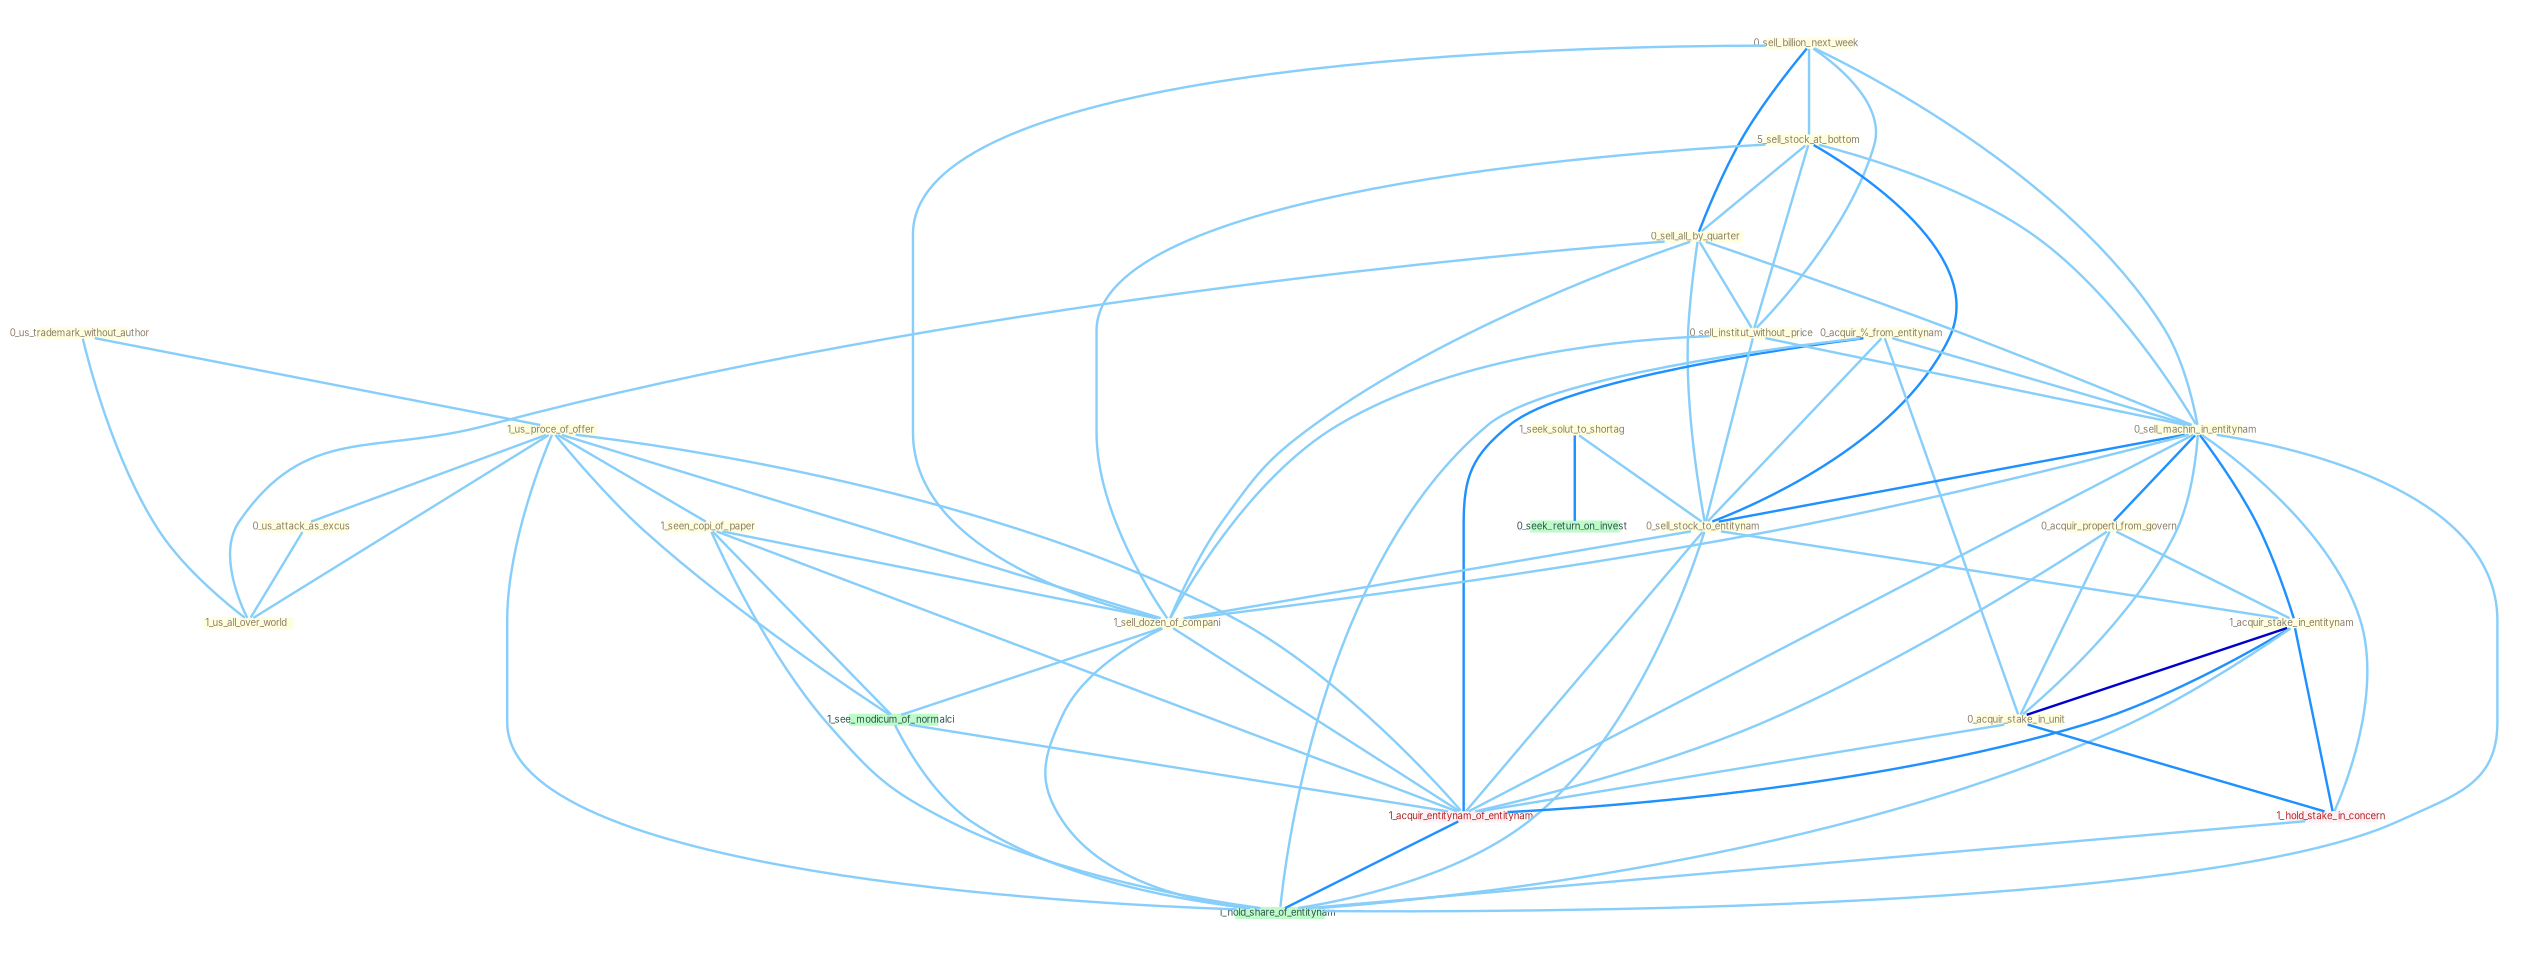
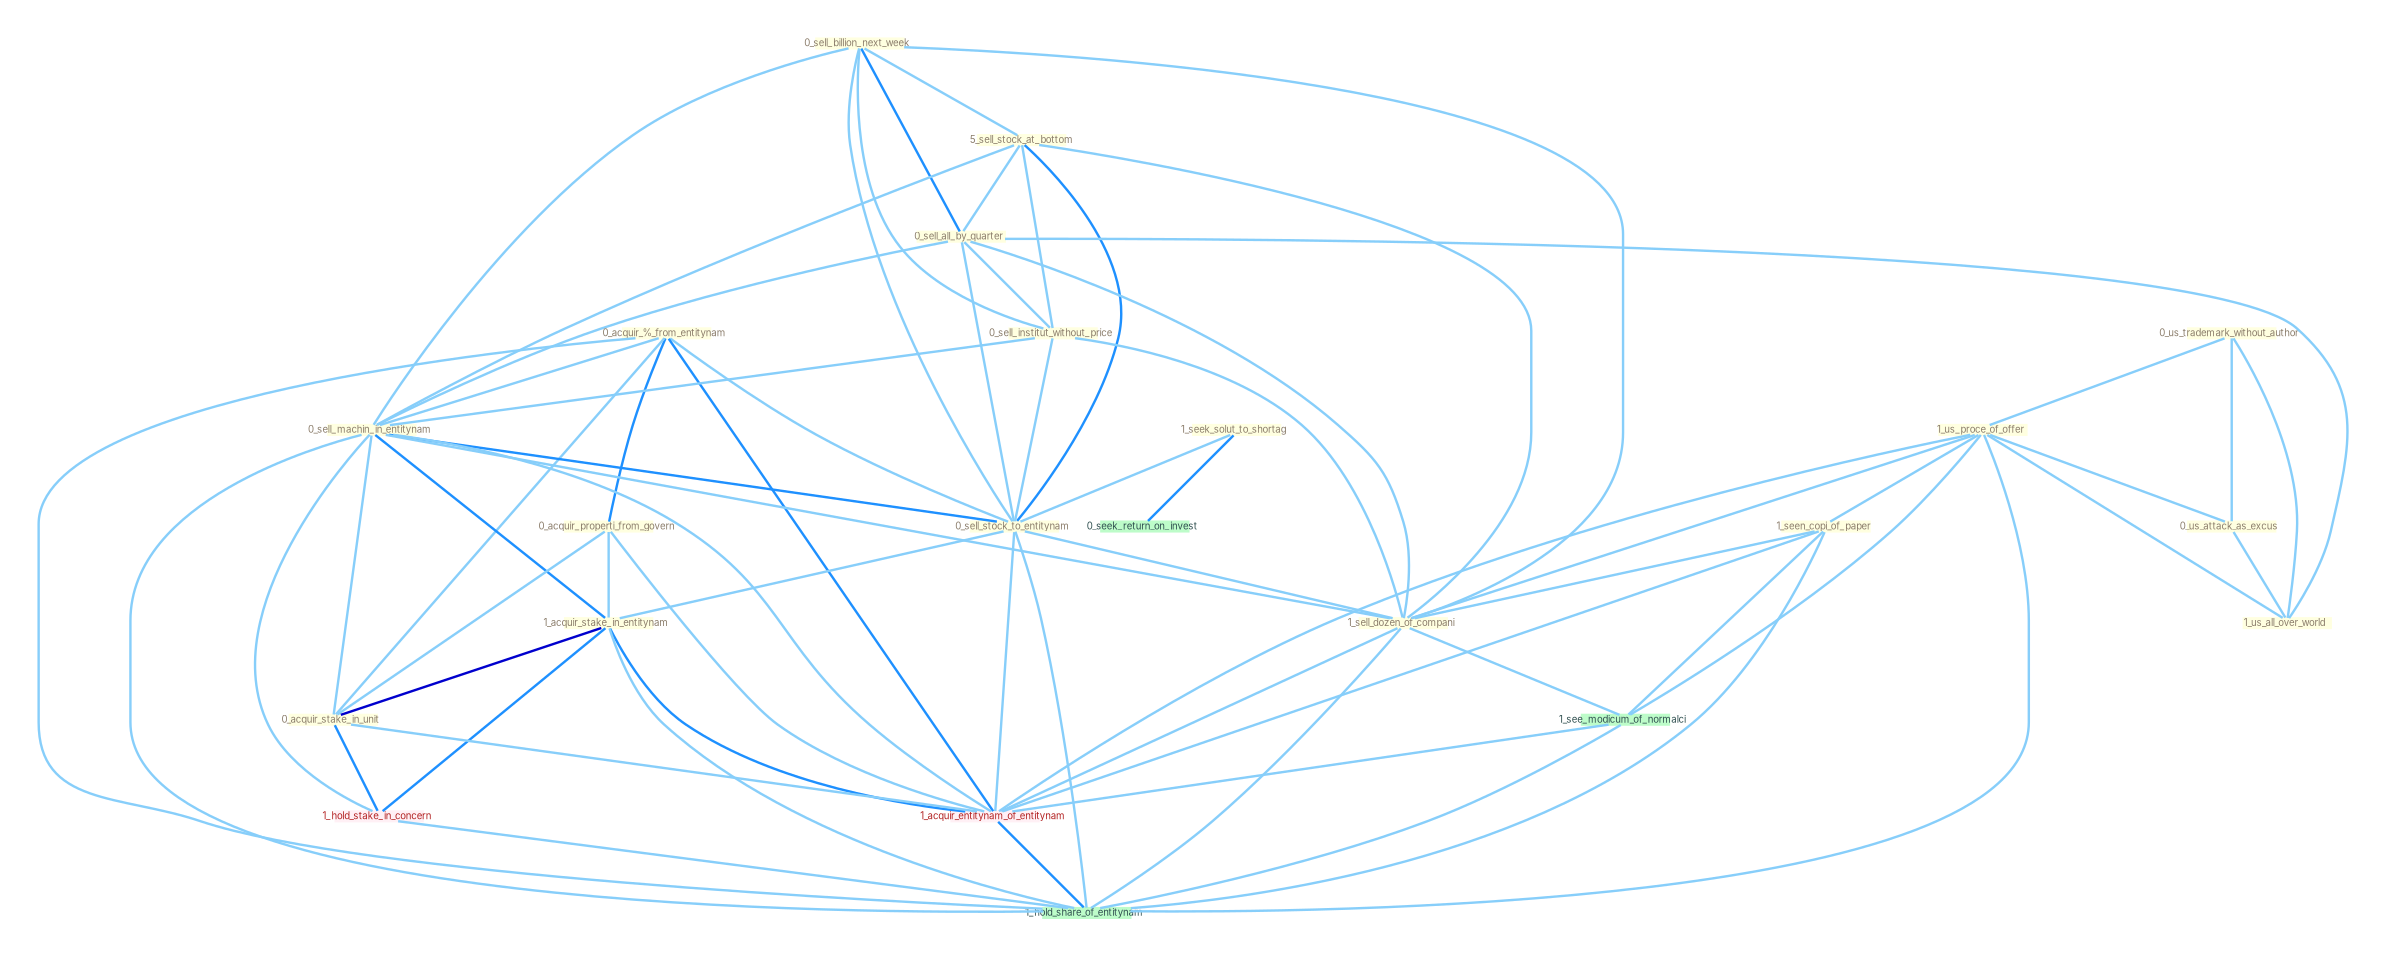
edge "0_sell_billion_next_week" -- "0_sell_stock_to_entitynam": added
edge "0_us_trademark_without_author" -- "0_us_attack_as_excus": added
edge "0_sell_machin_in_entitynam" -- "0_acquir_properti_from_govern": now "0_acquir_%_from_entitynam" -- "0_acquir_properti_from_govern"
